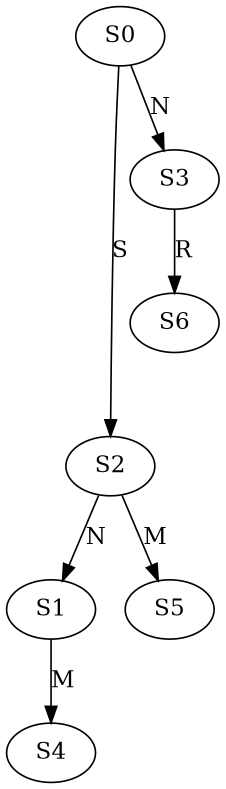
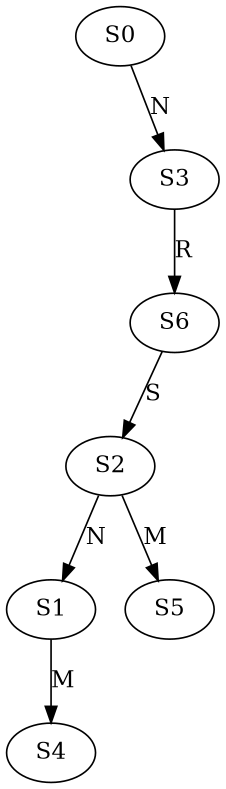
edge "S0" -> "S2": now "S6" -> "S2"
